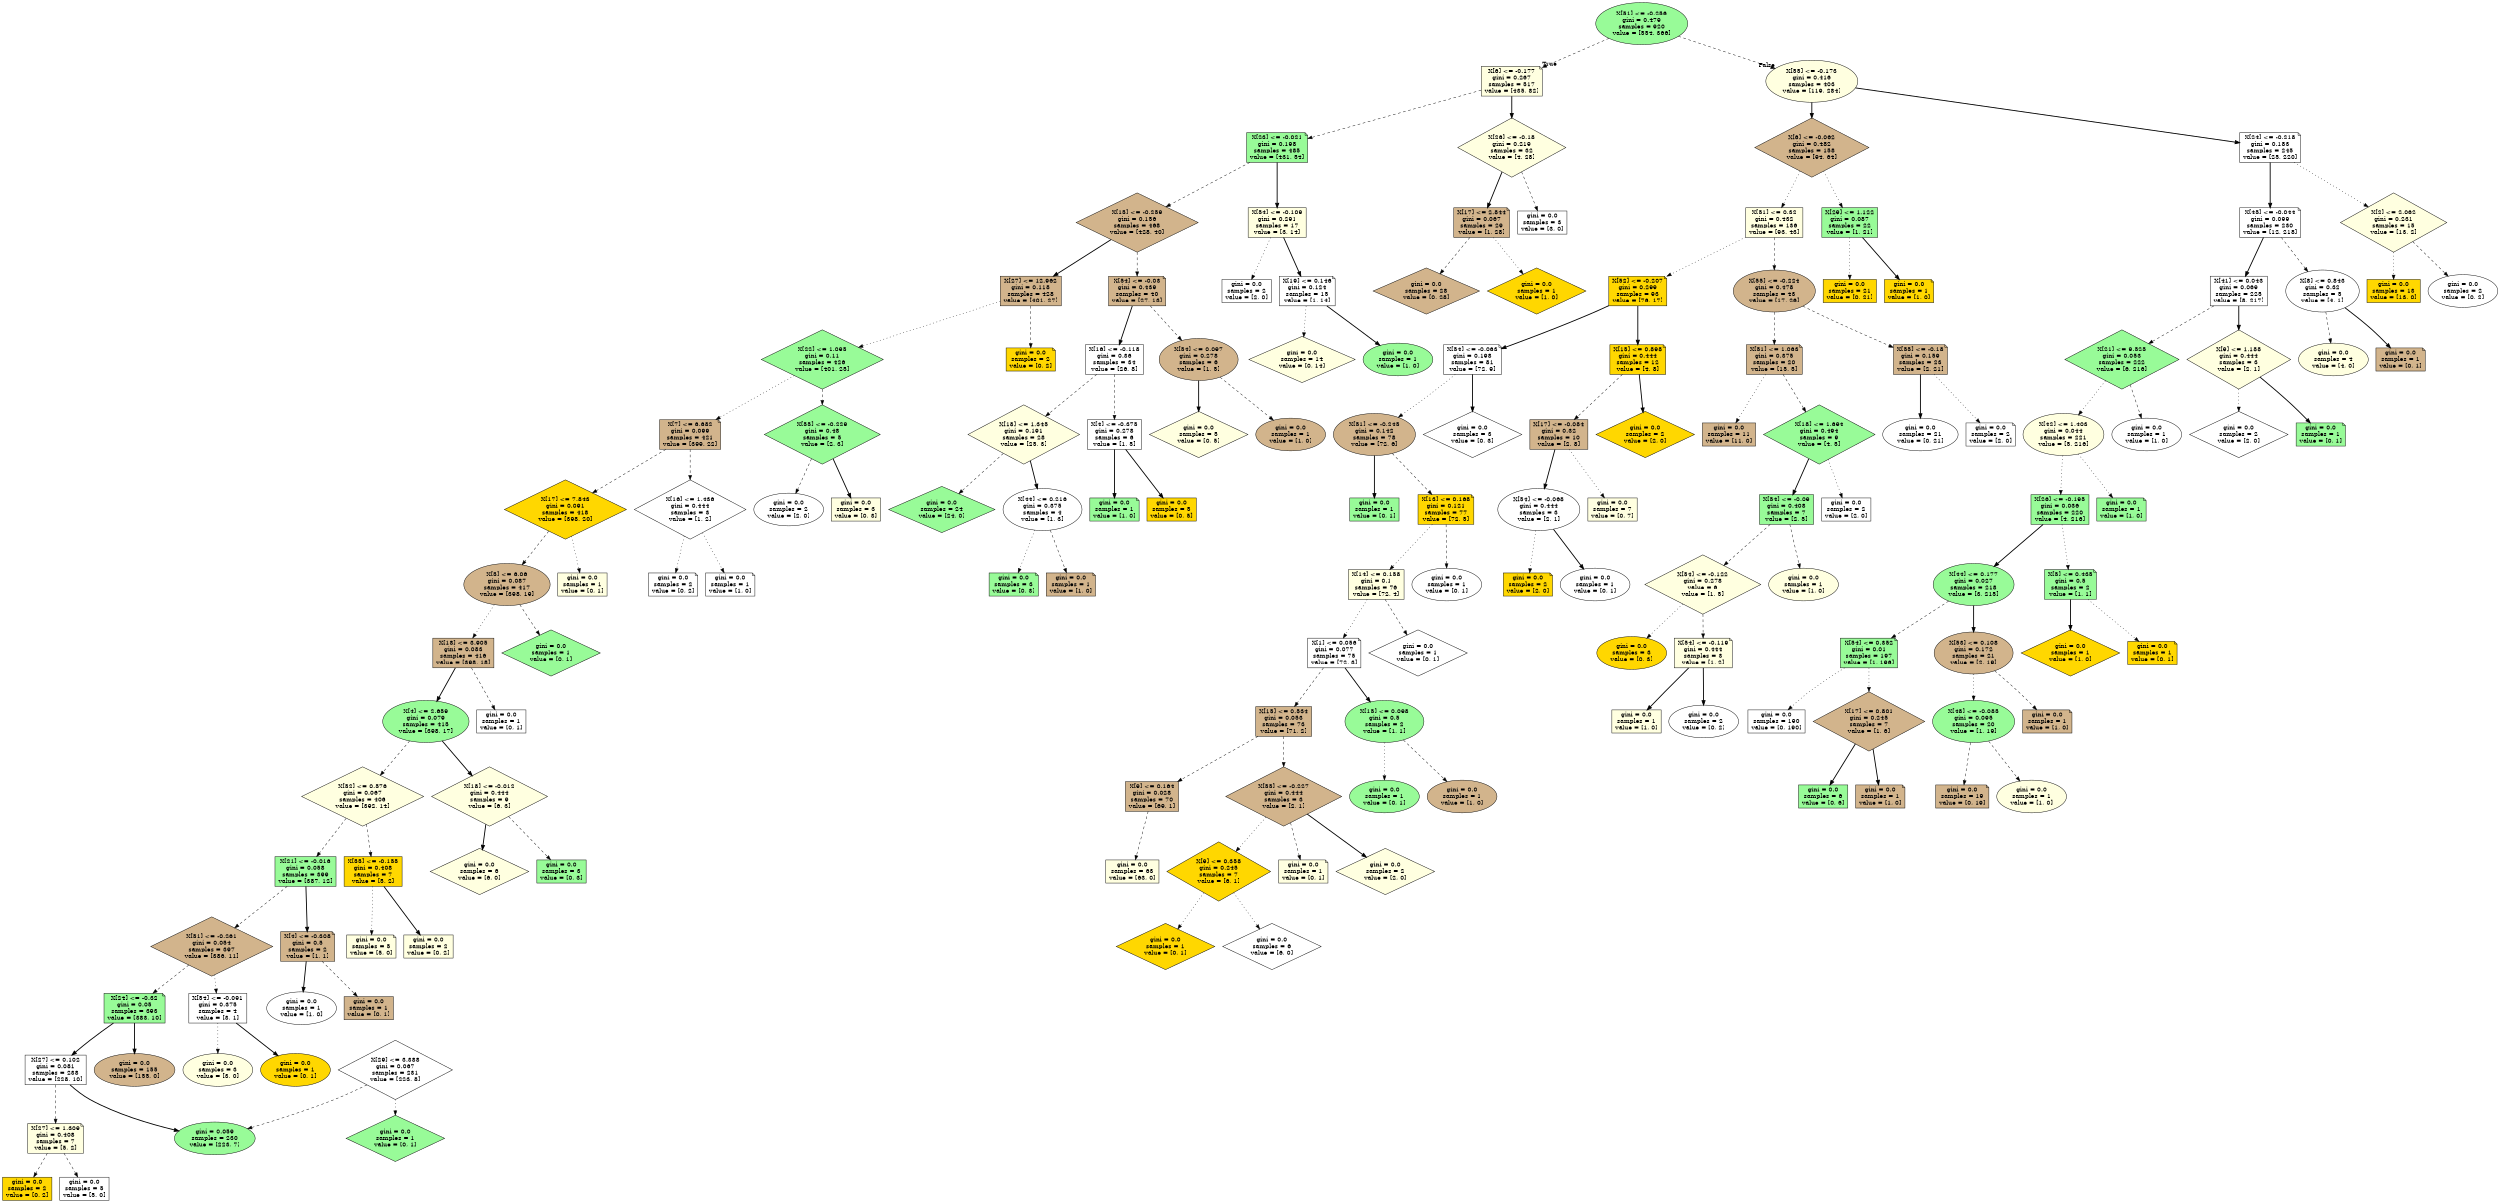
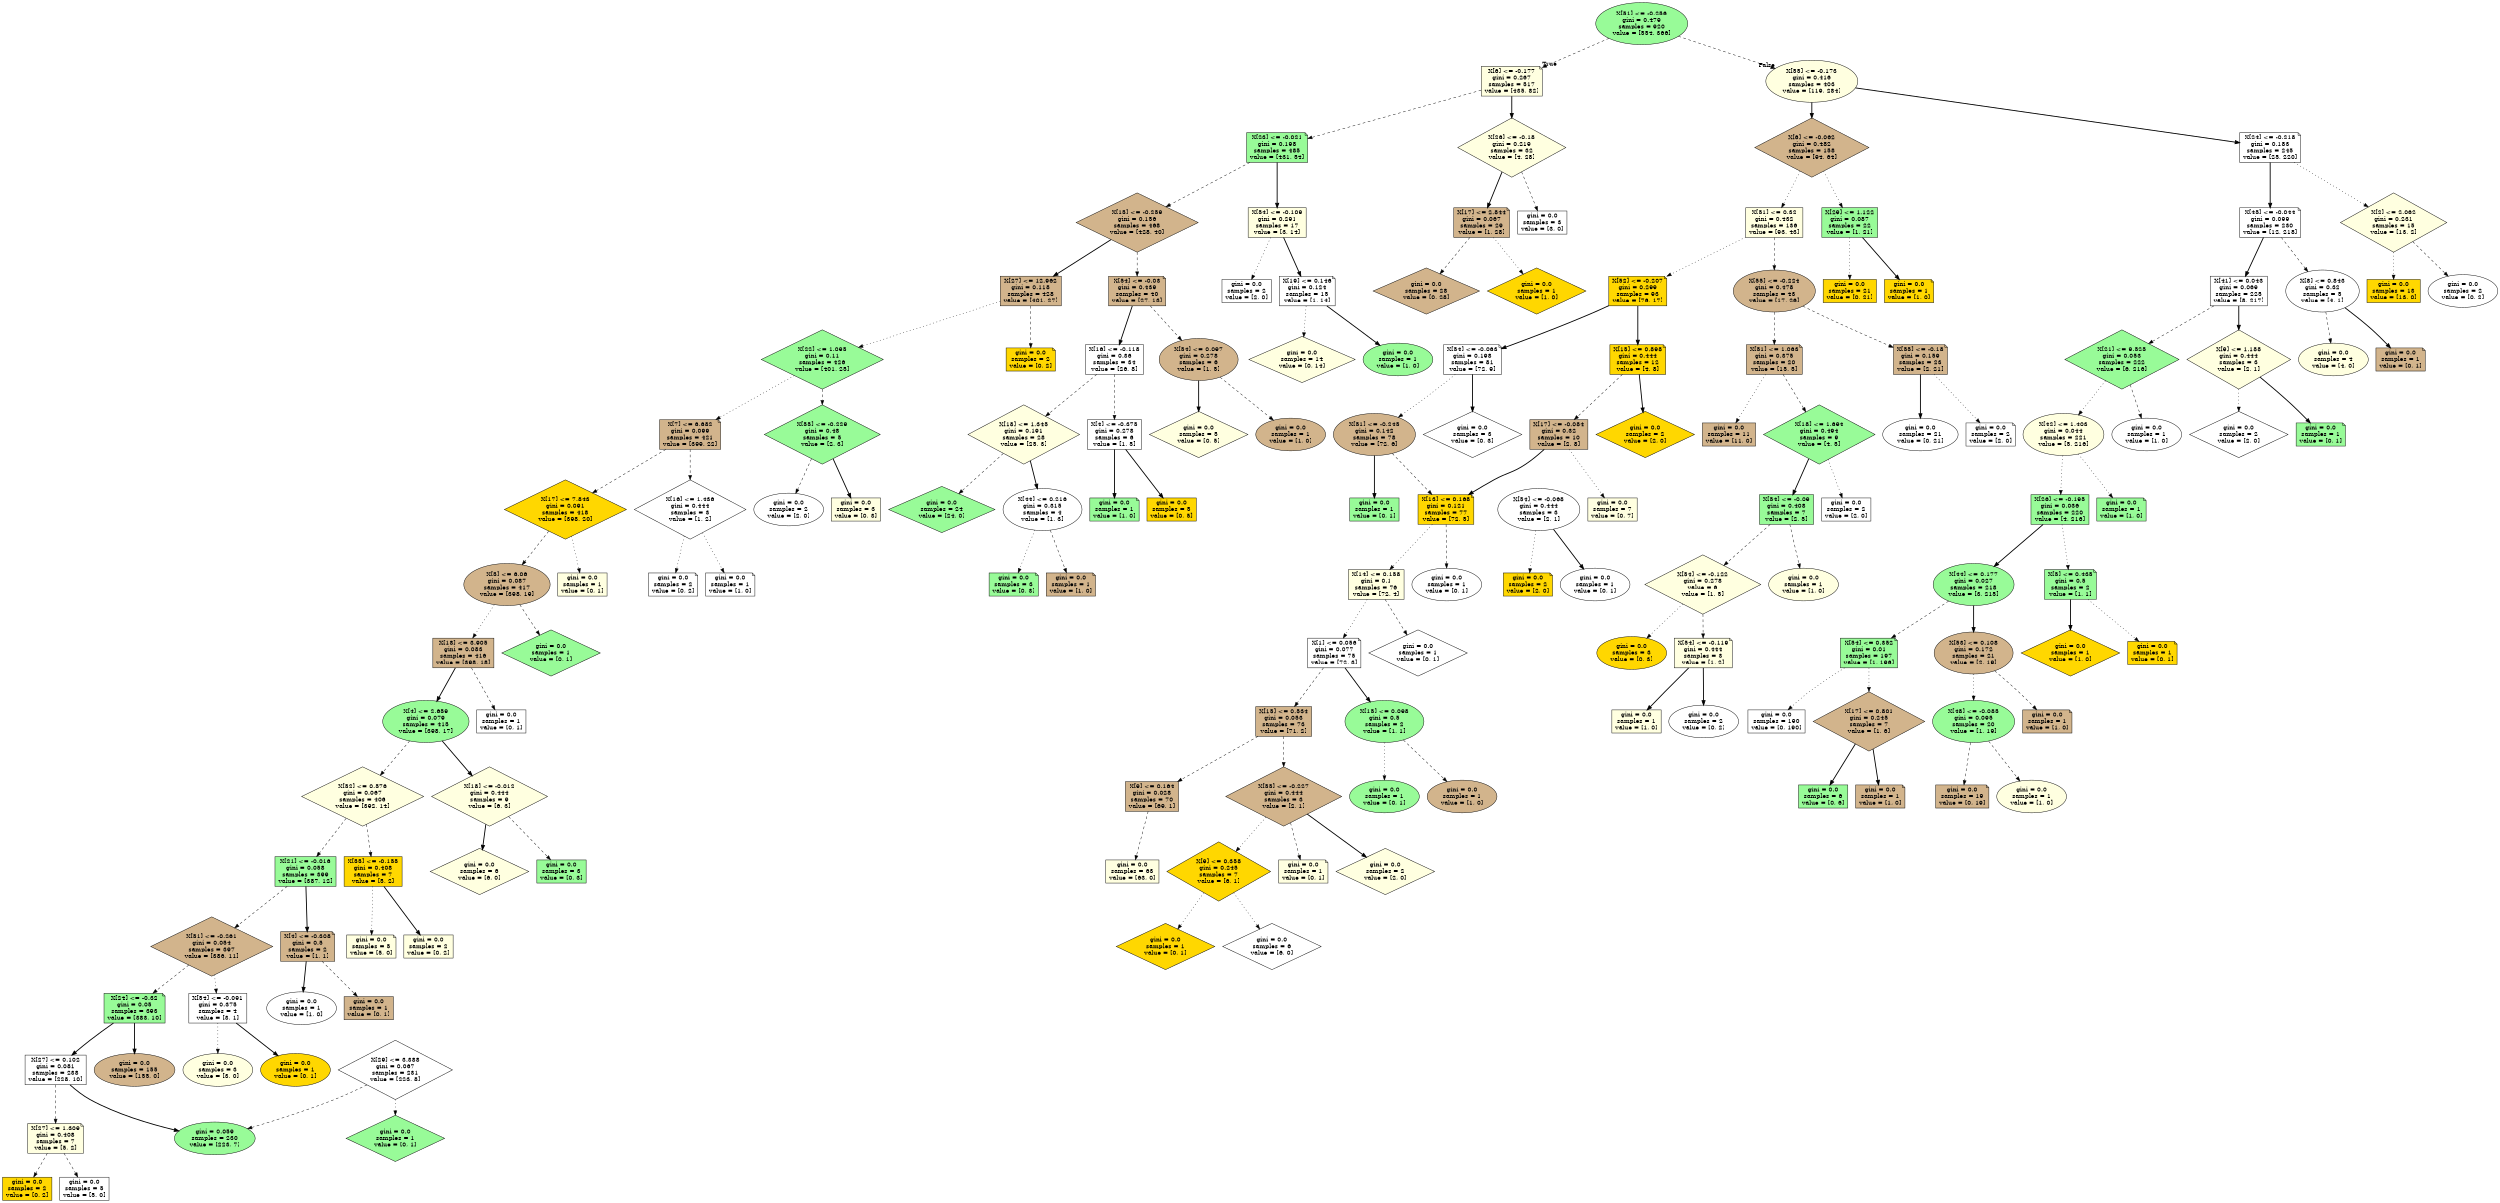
edge "X[17] <= -0.084 gini = 0.32 samples = 10 value = [2, 8]" -> "X[54] <= -0.068 gini = 0.444 samples = 3 value = [2, 1]": now "X[17] <= -0.084 gini = 0.32 samples = 10 value = [2, 8]" -> "X[13] <= 0.168 gini = 0.121 samples = 77 value = [72, 5]"
node "X[44] <= 0.216 gini = 0.375 samples = 4 value = [1, 3]": label "X[44] <= 0.216 gini = 0.375 samples = 4 value = [1, 3]" -> "X[44] <= 0.216 gini = 0.315 samples = 4 value = [1, 3]"
